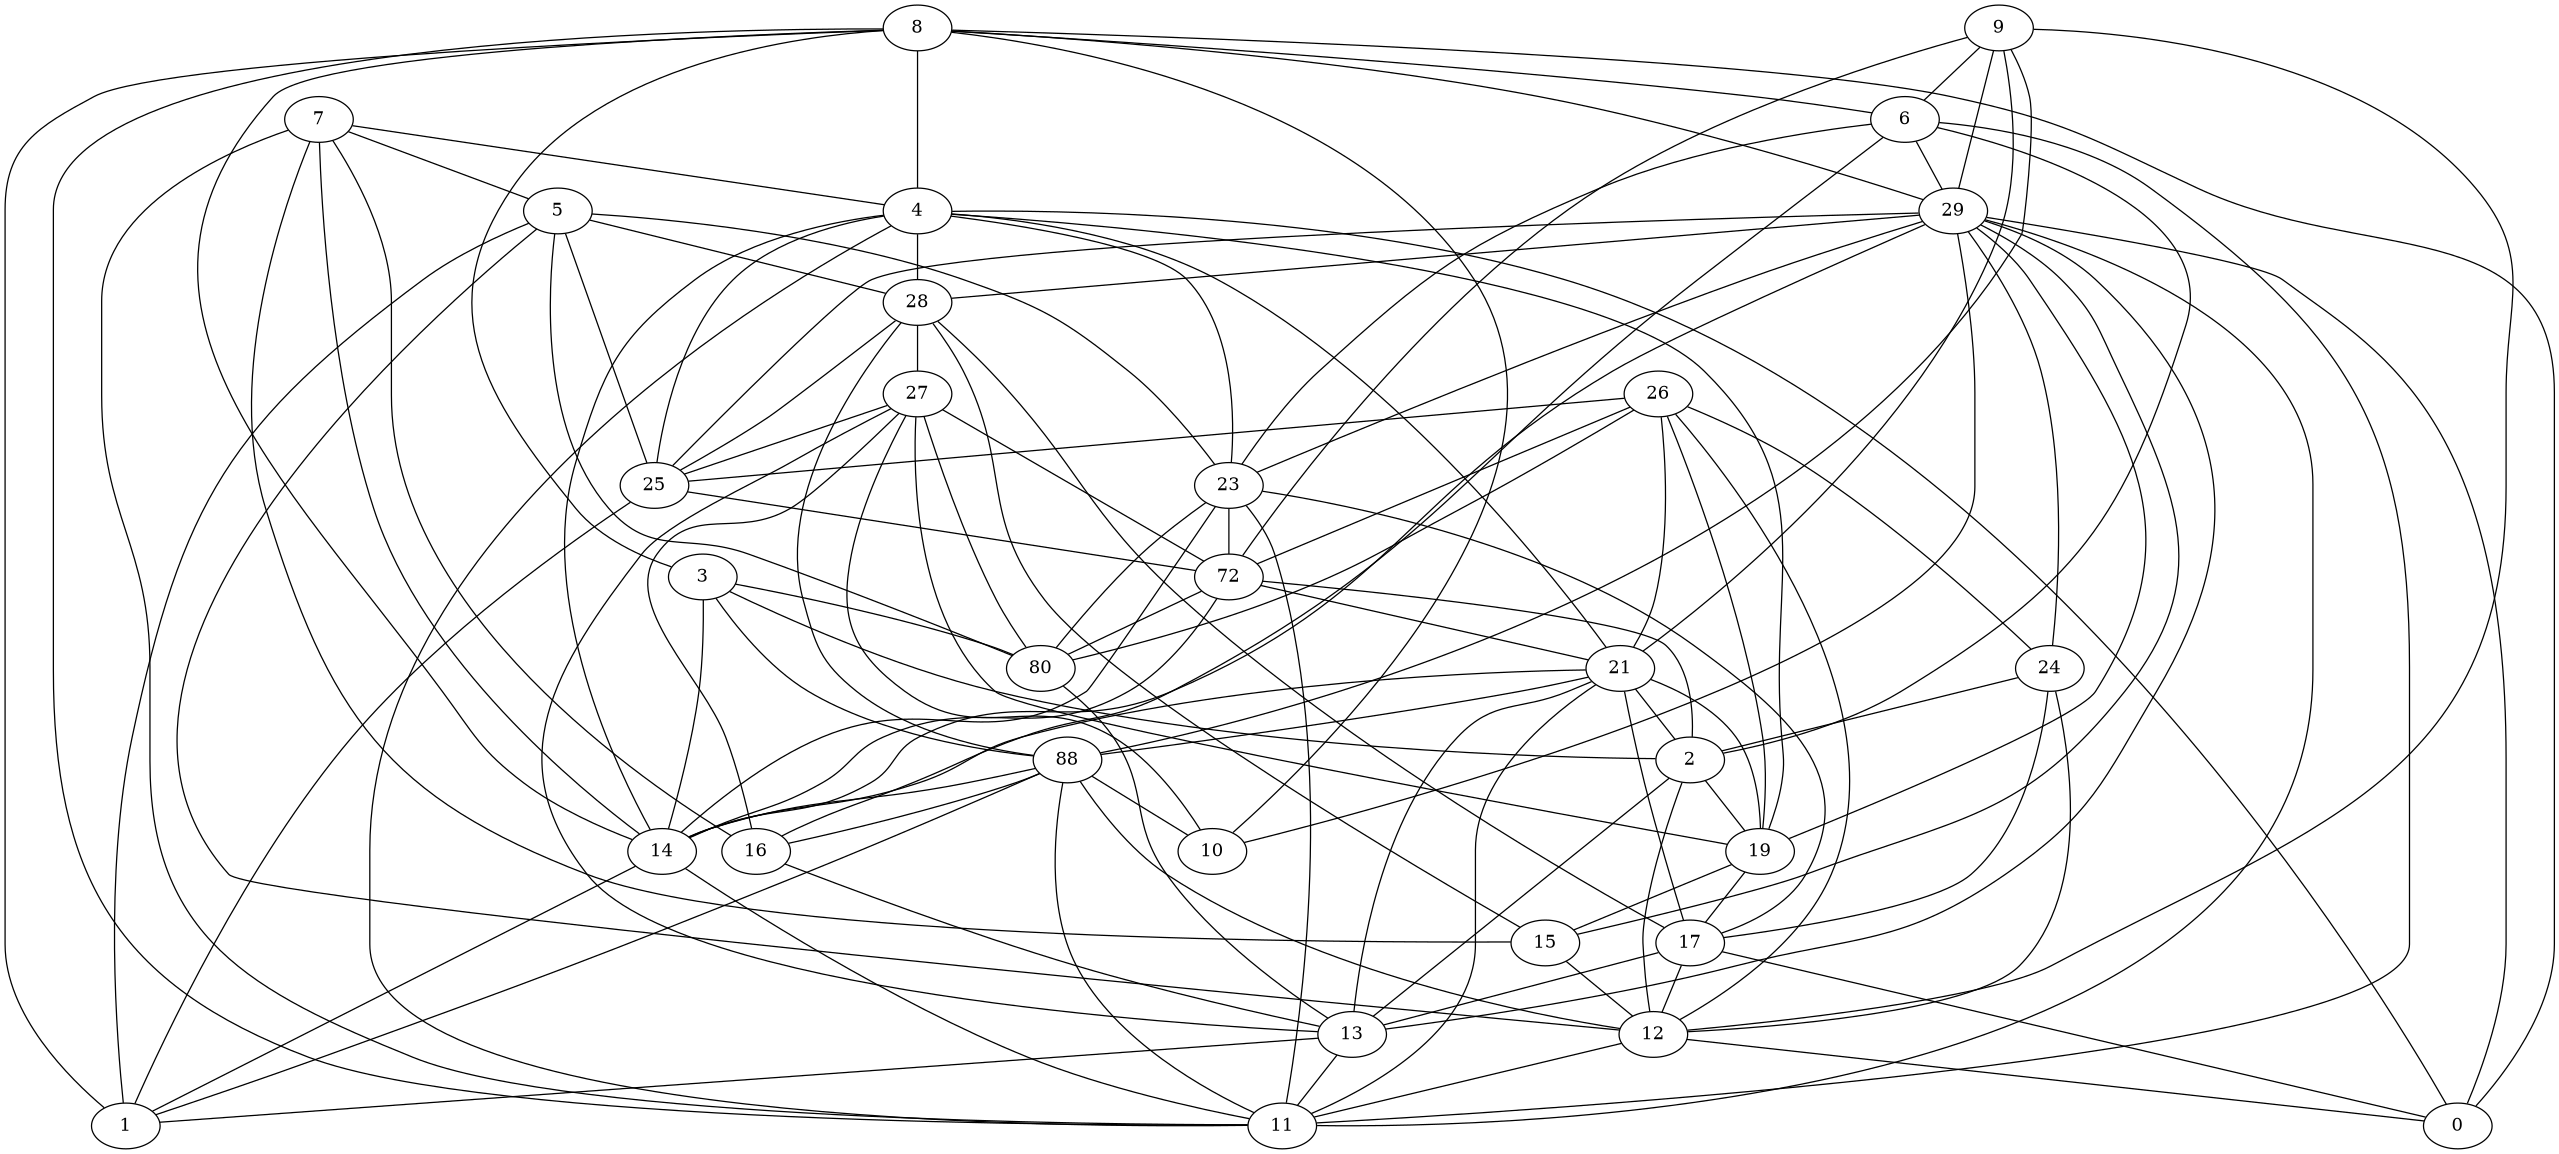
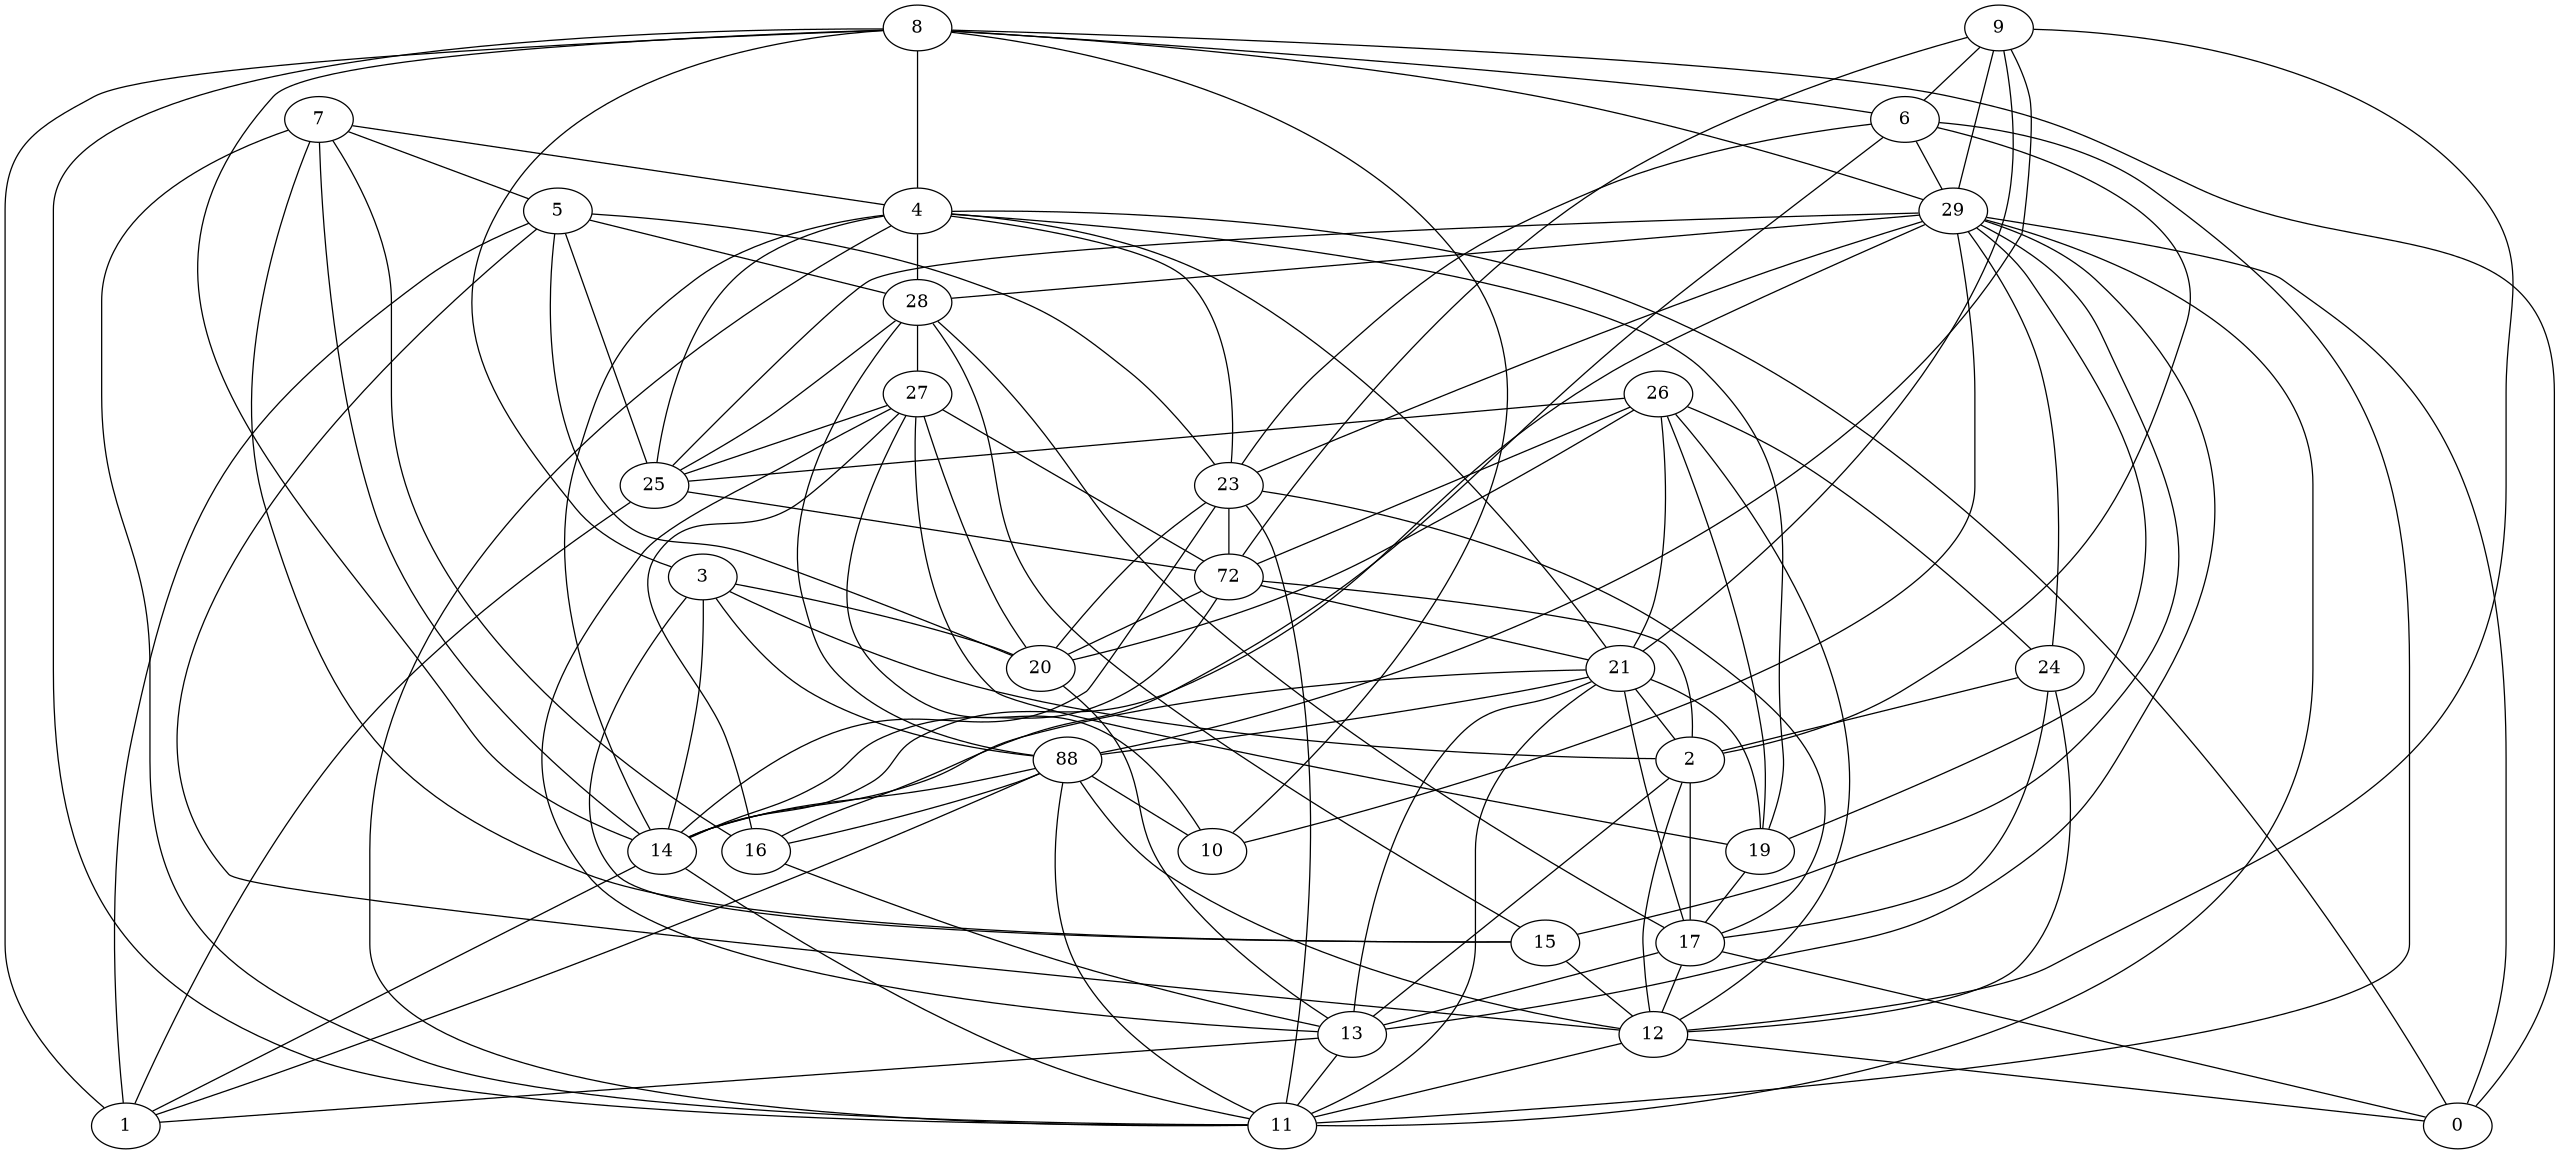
node "80": label "80" -> "20"
edge "2" -- "19": now "2" -- "17"
edge "19" -- "15": now "3" -- "15"
